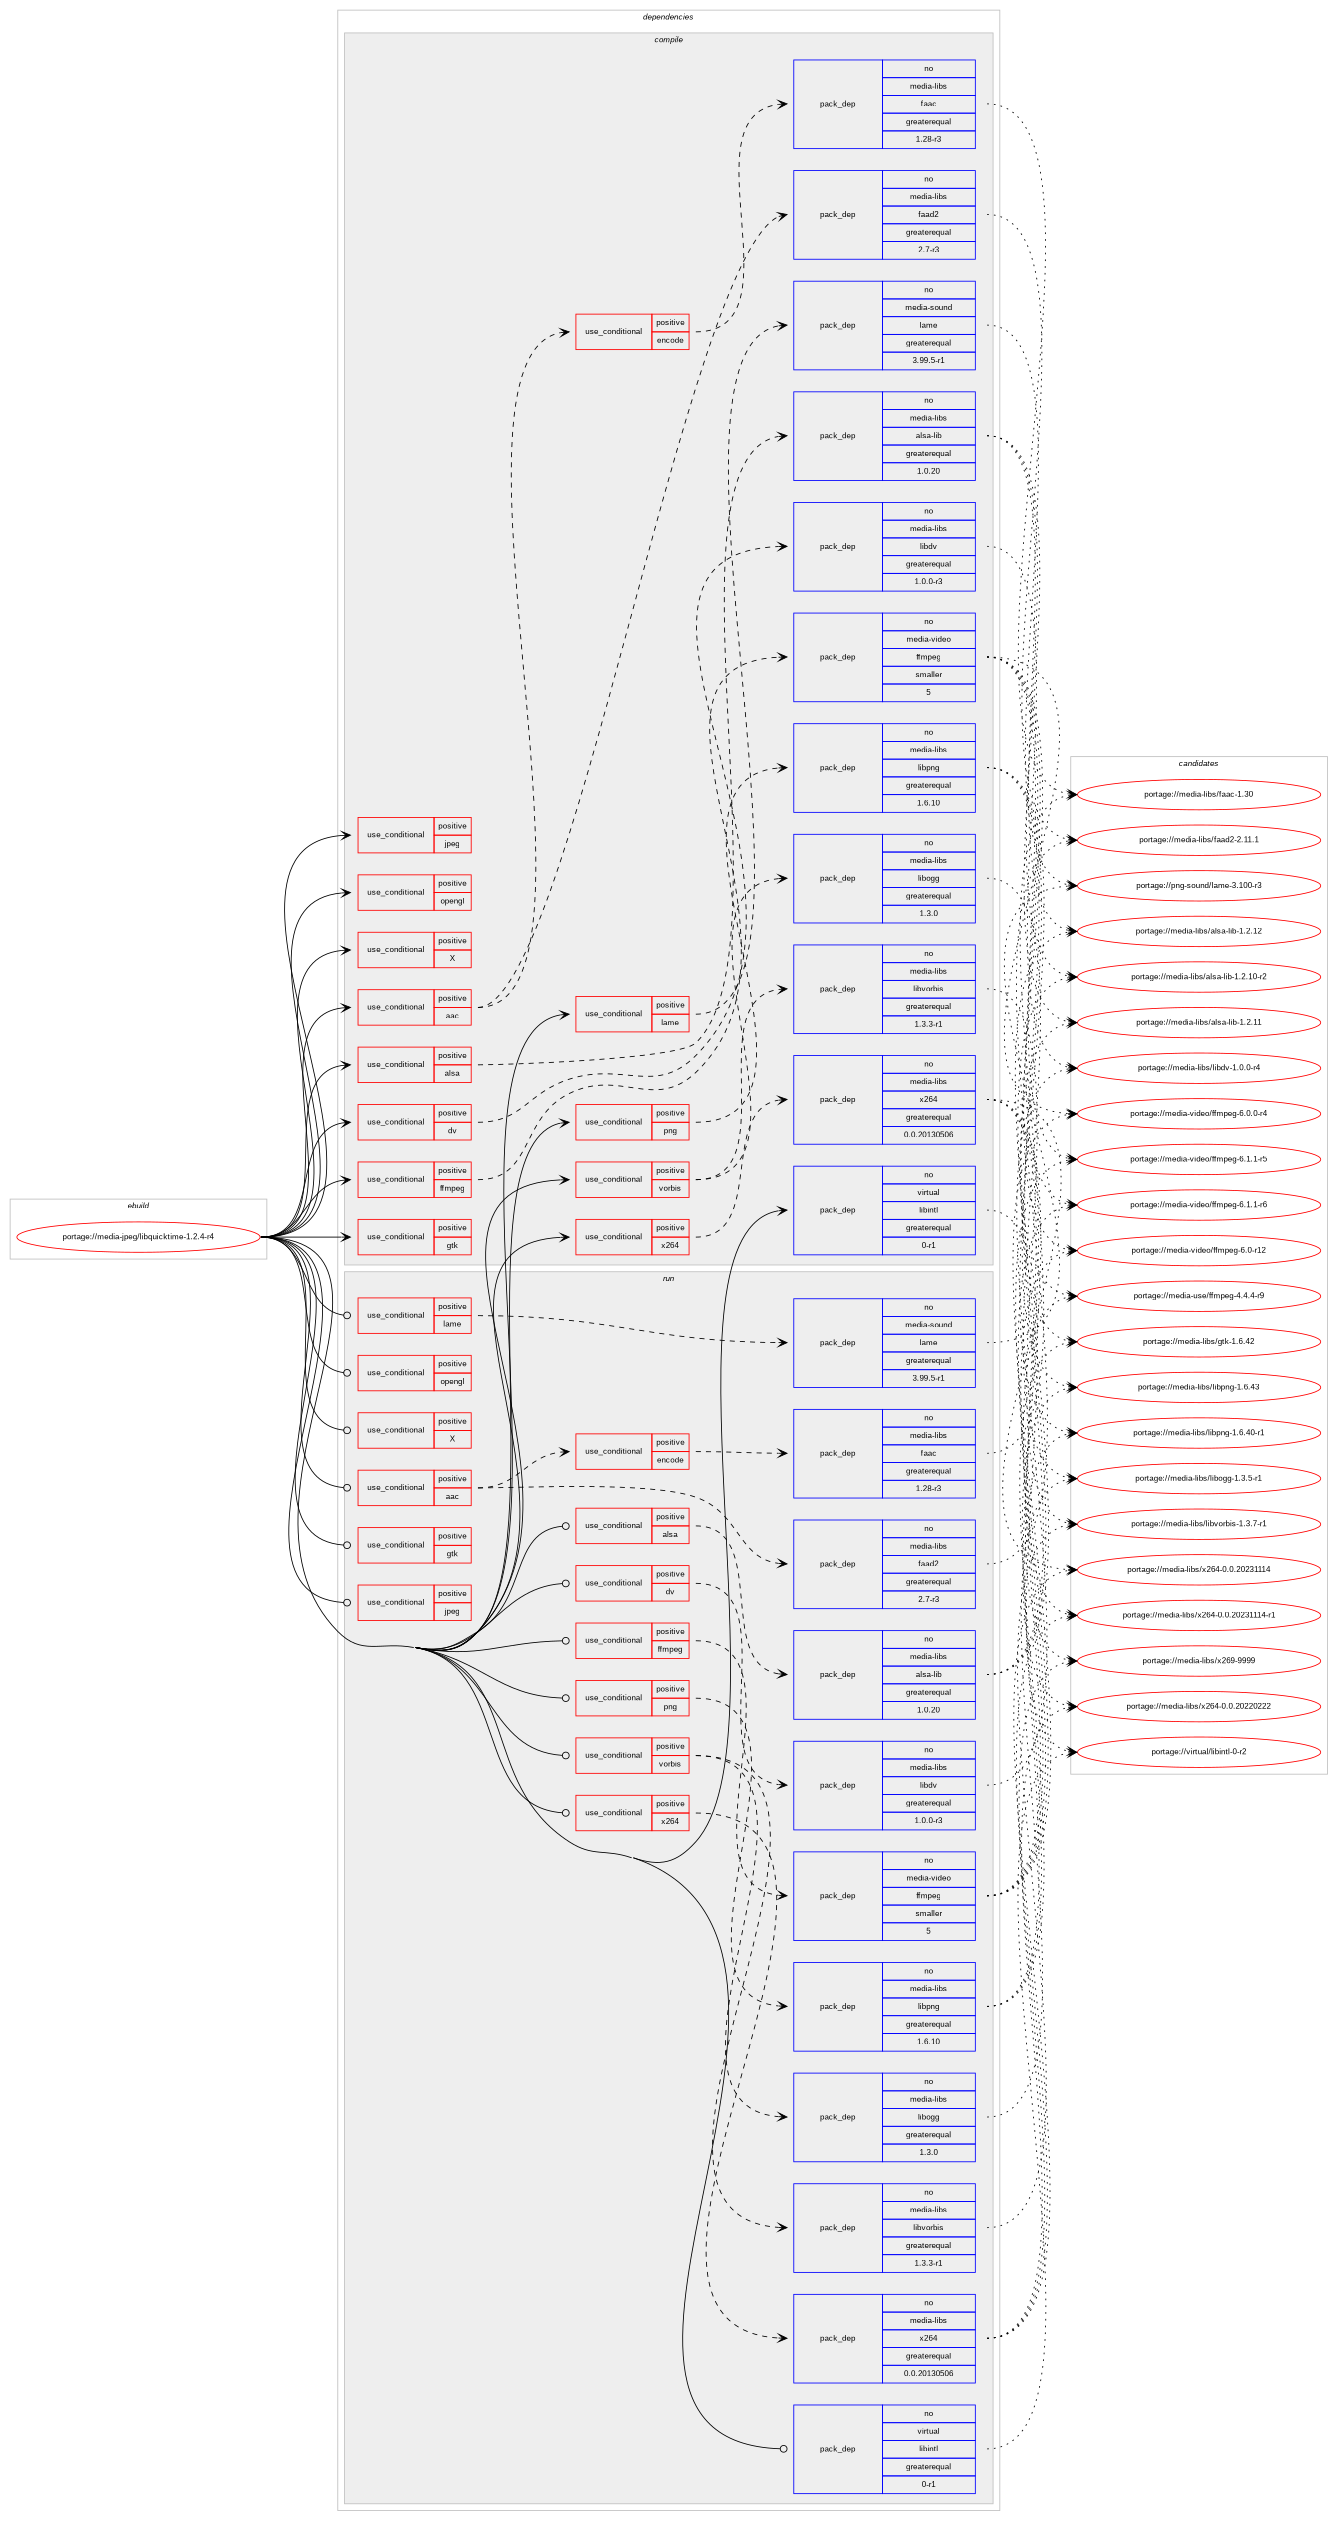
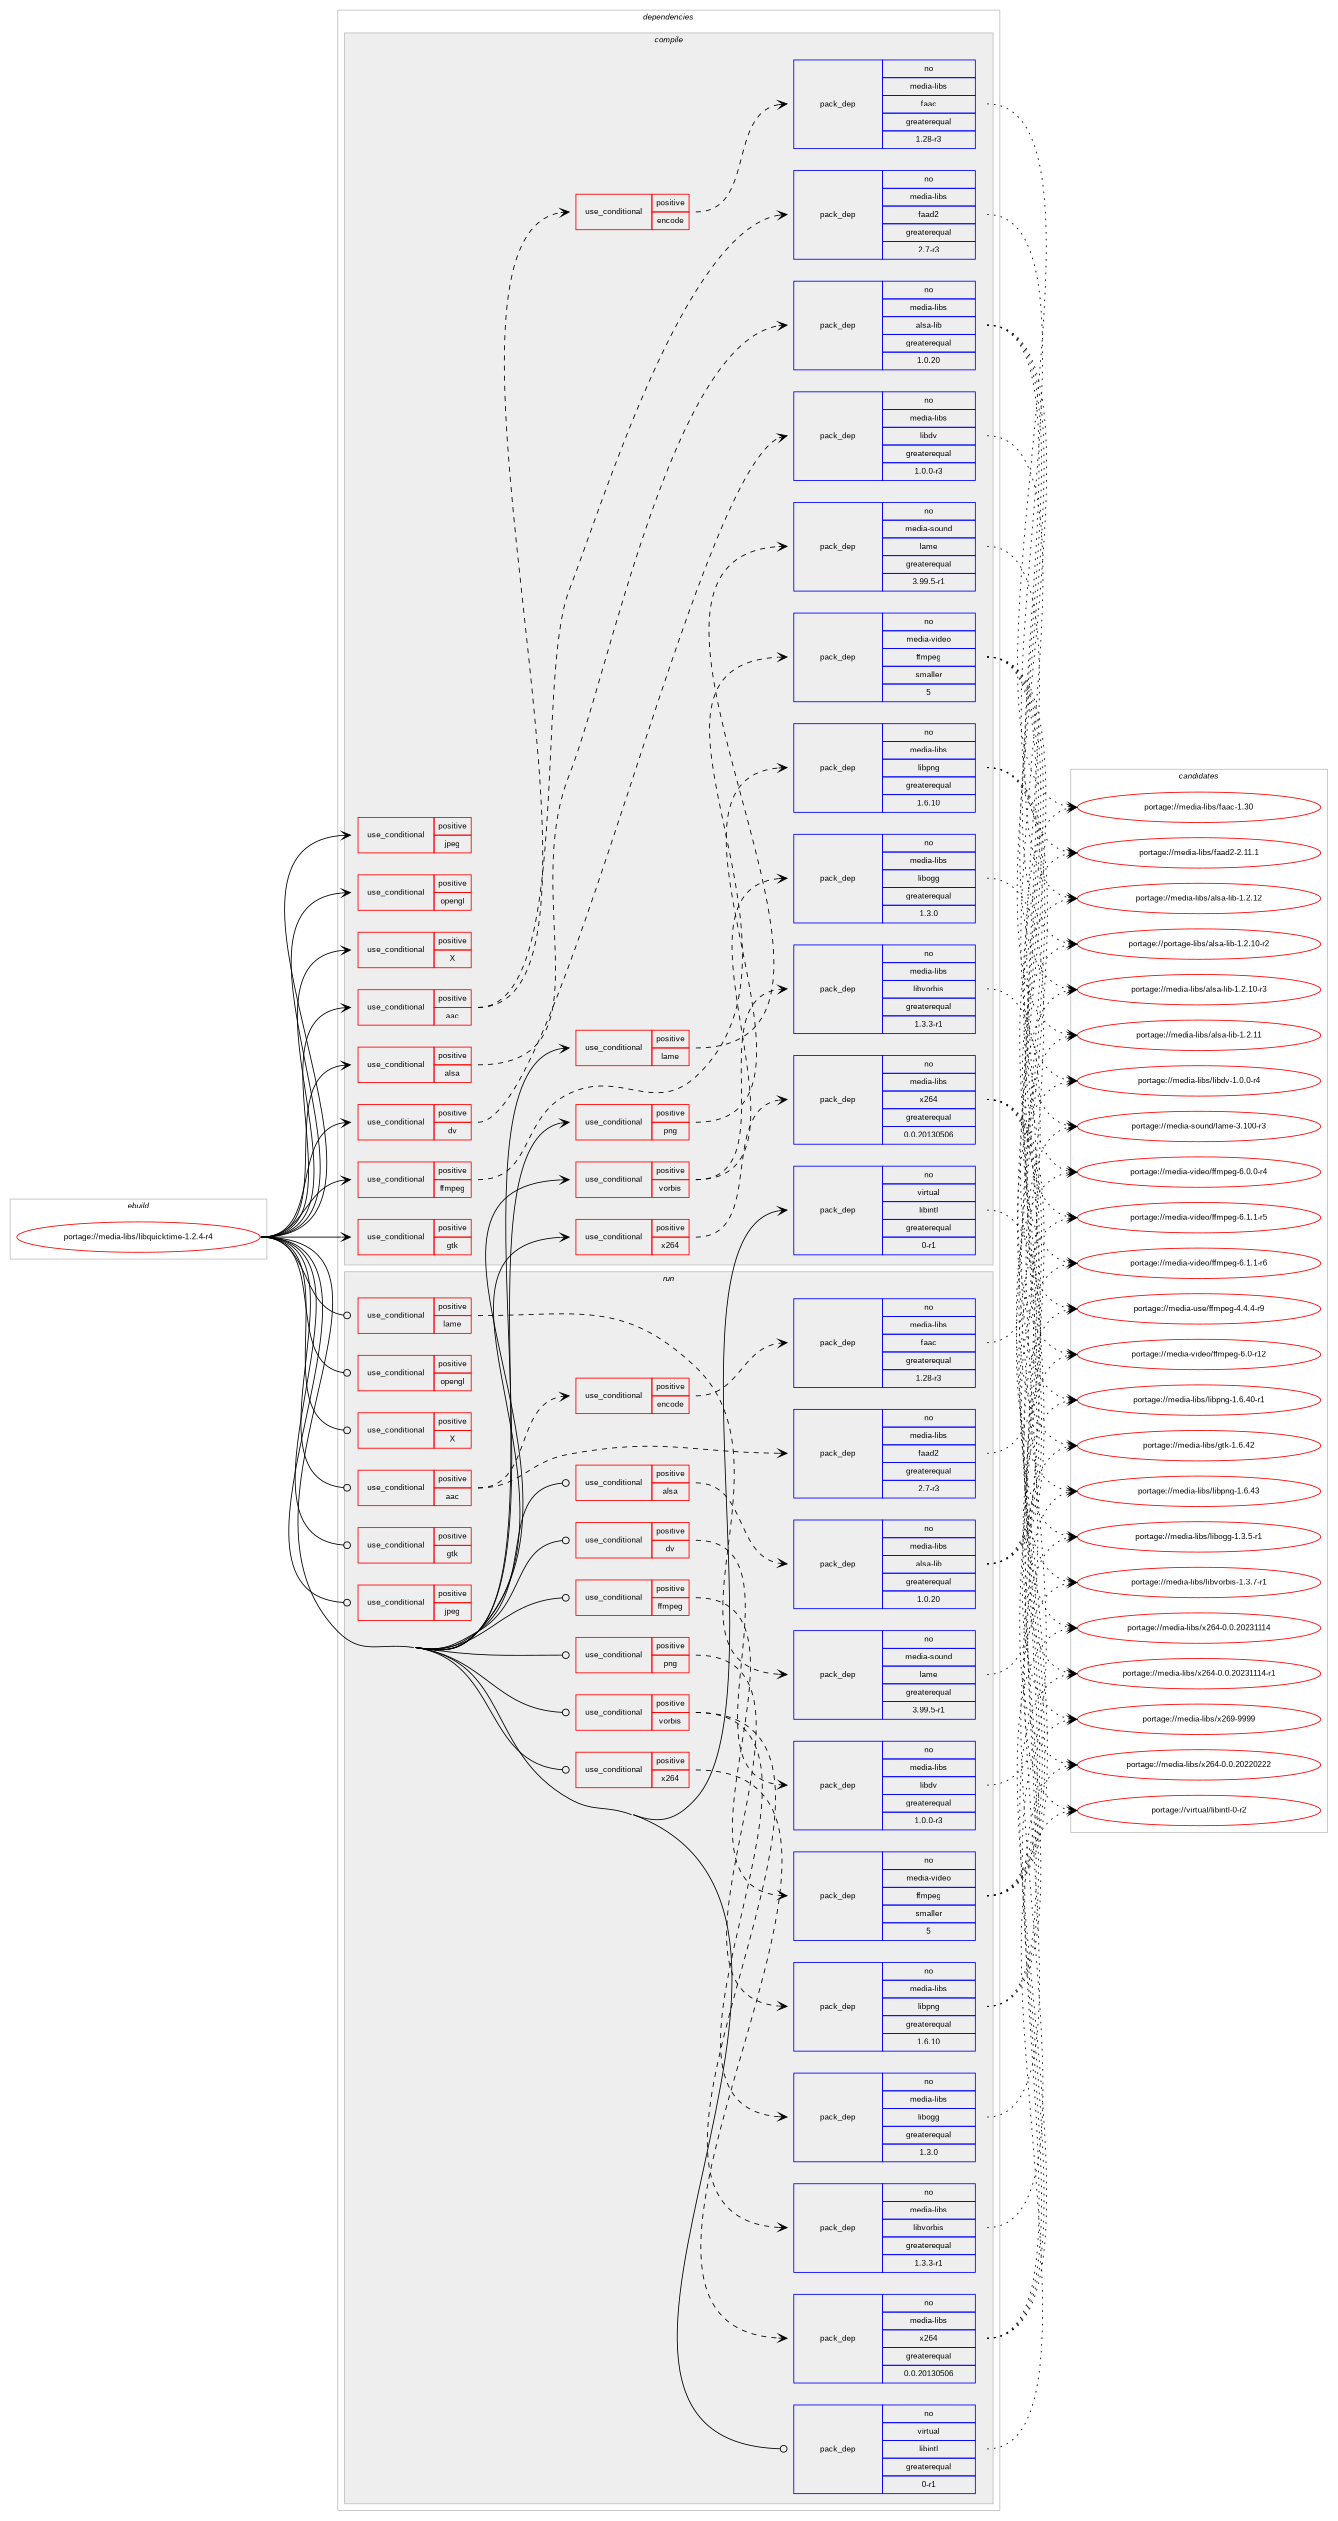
node "portage://png-sound/lame-3.100-r3": label "portage://png-sound/lame-3.100-r3" -> "portage://media-sound/lame-3.100-r3"
node "portage://media-libs/alsa-lib-1.2.10-r2": label "portage://media-libs/alsa-lib-1.2.10-r2" -> "portage://portage-libs/alsa-lib-1.2.10-r2"
node "portage://media-libs/alsa-lib-1.2.10-r3": added
node "portage://media-jpeg/libquicktime-1.2.4-r4": label "portage://media-jpeg/libquicktime-1.2.4-r4" -> "portage://media-libs/libquicktime-1.2.4-r4"
